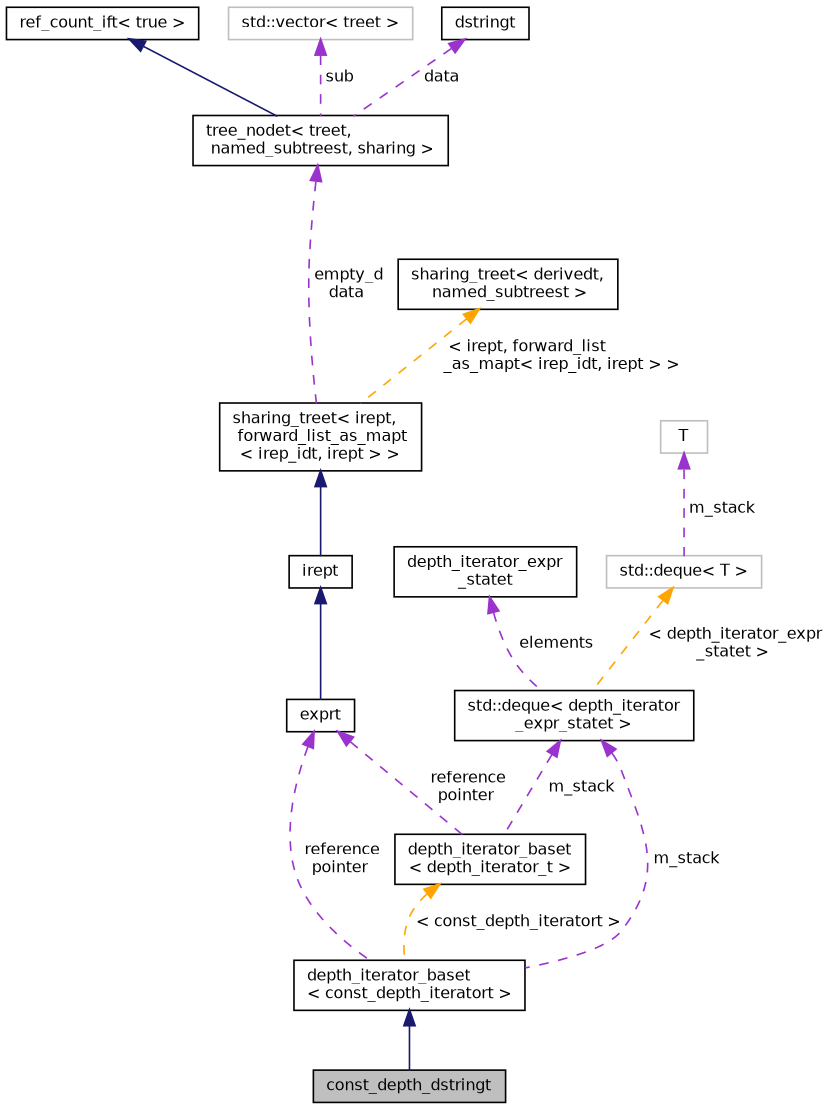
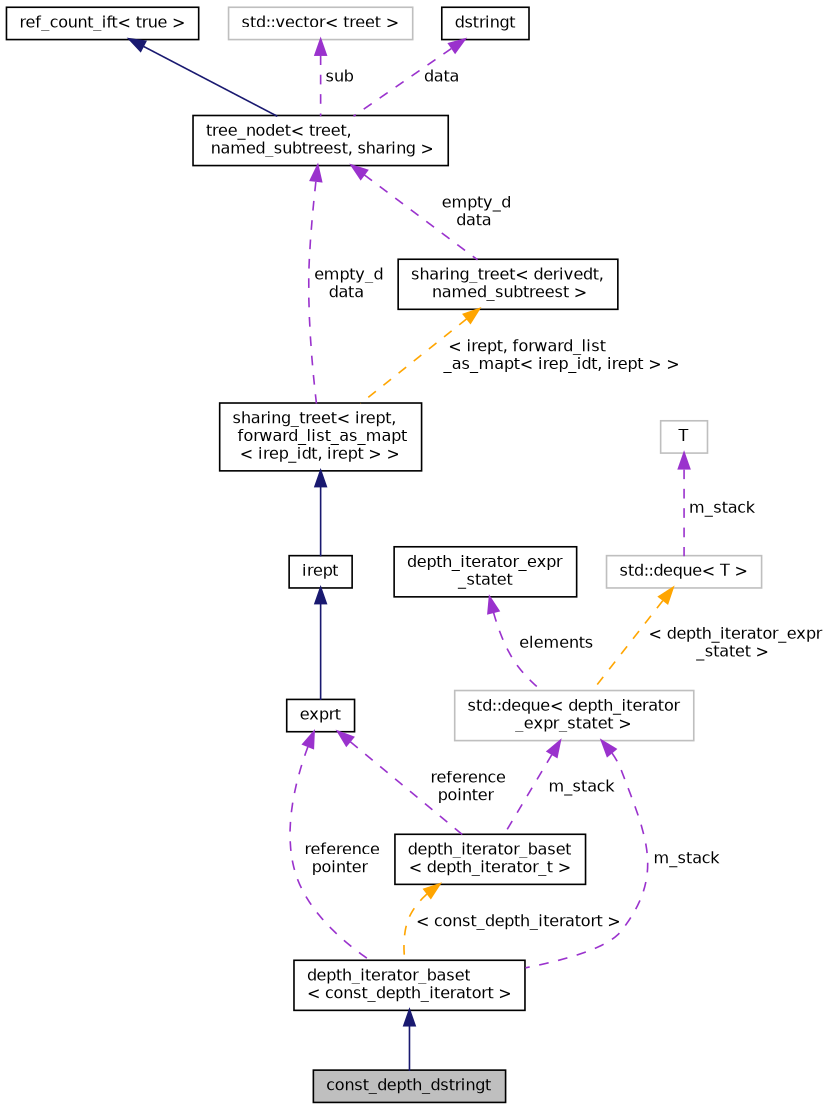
edge "sharing_treet< derivedt, named_subtreest >" -> "tree_nodet< treet, named_subtreest, sharing >": added, label "empty_d data"
node "std::deque< depth_iterator _expr_statet >": color black -> grey75
